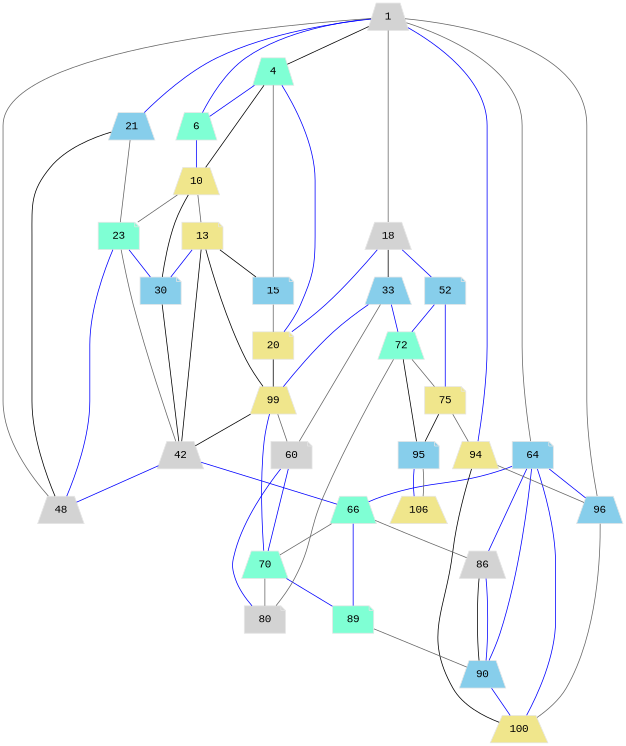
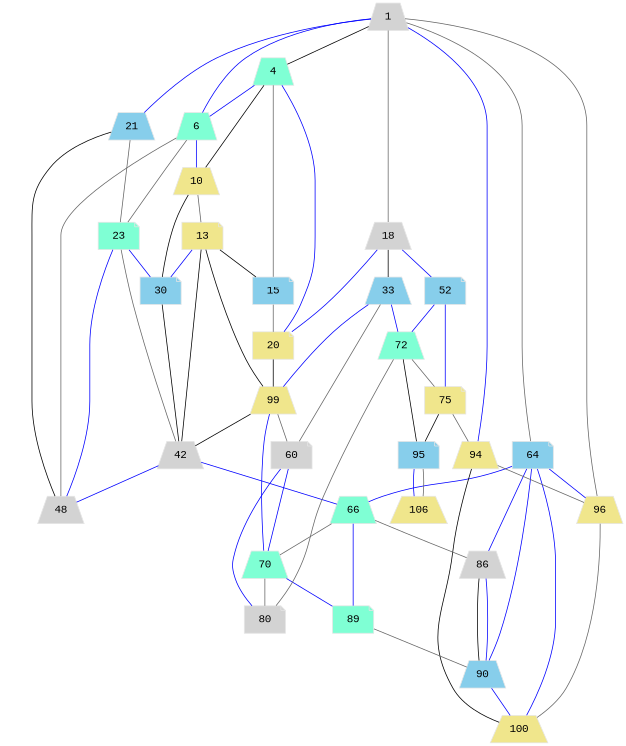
edge "1" -- "48": now "6" -- "48"
edge "10" -- "23": now "6" -- "23"
node "96": fillcolor skyblue -> khaki
